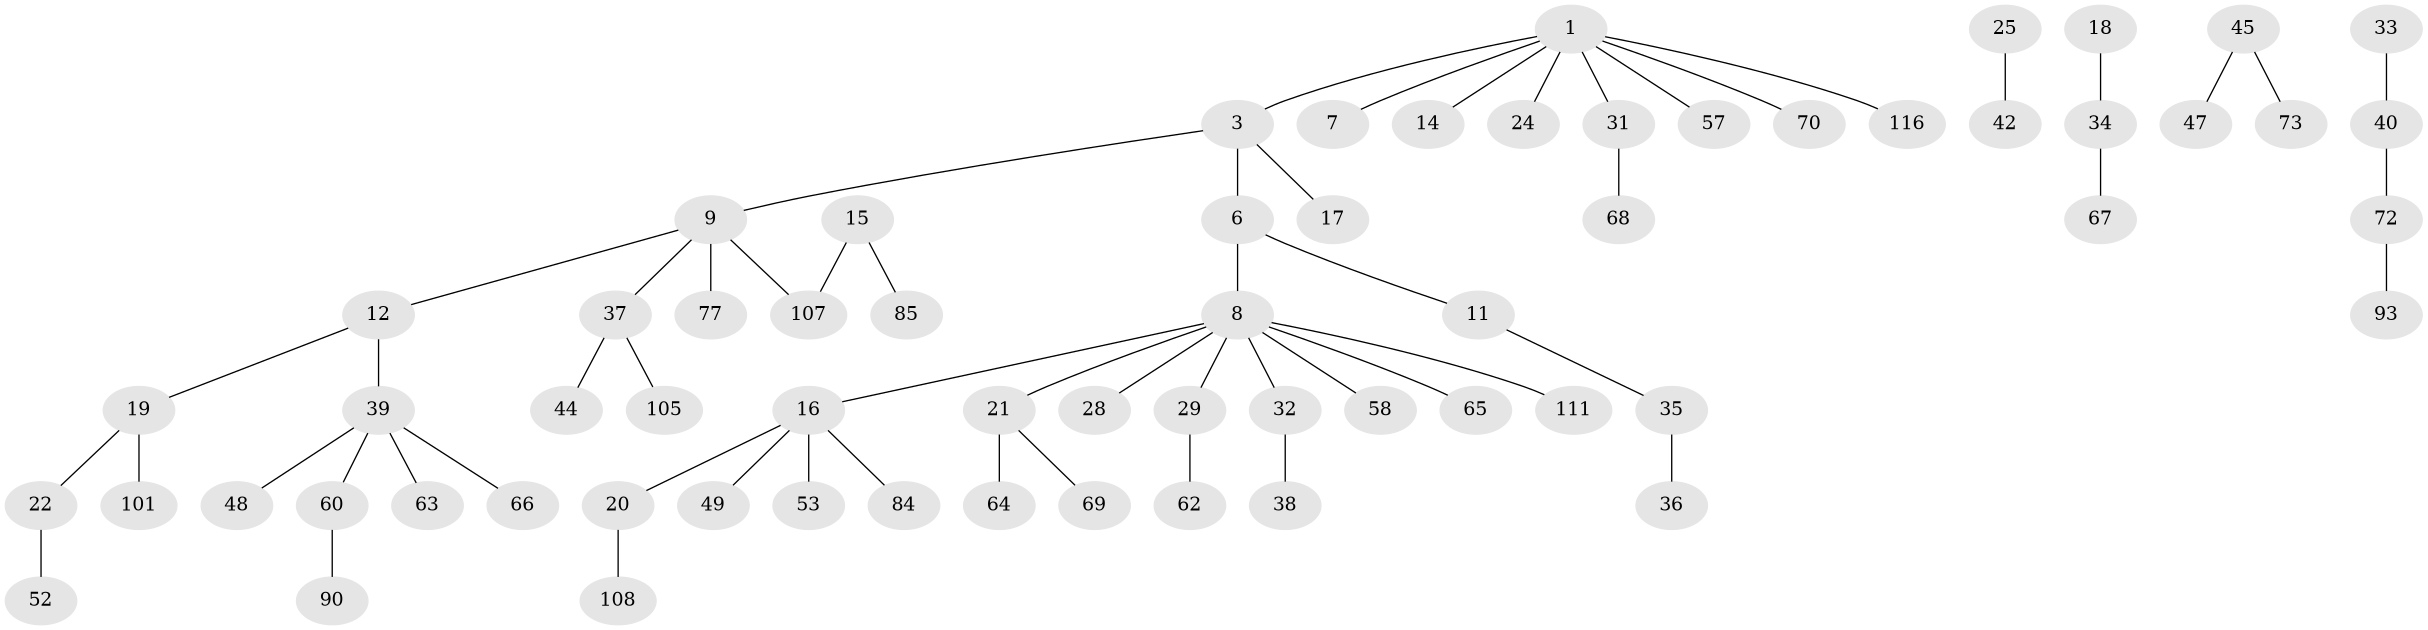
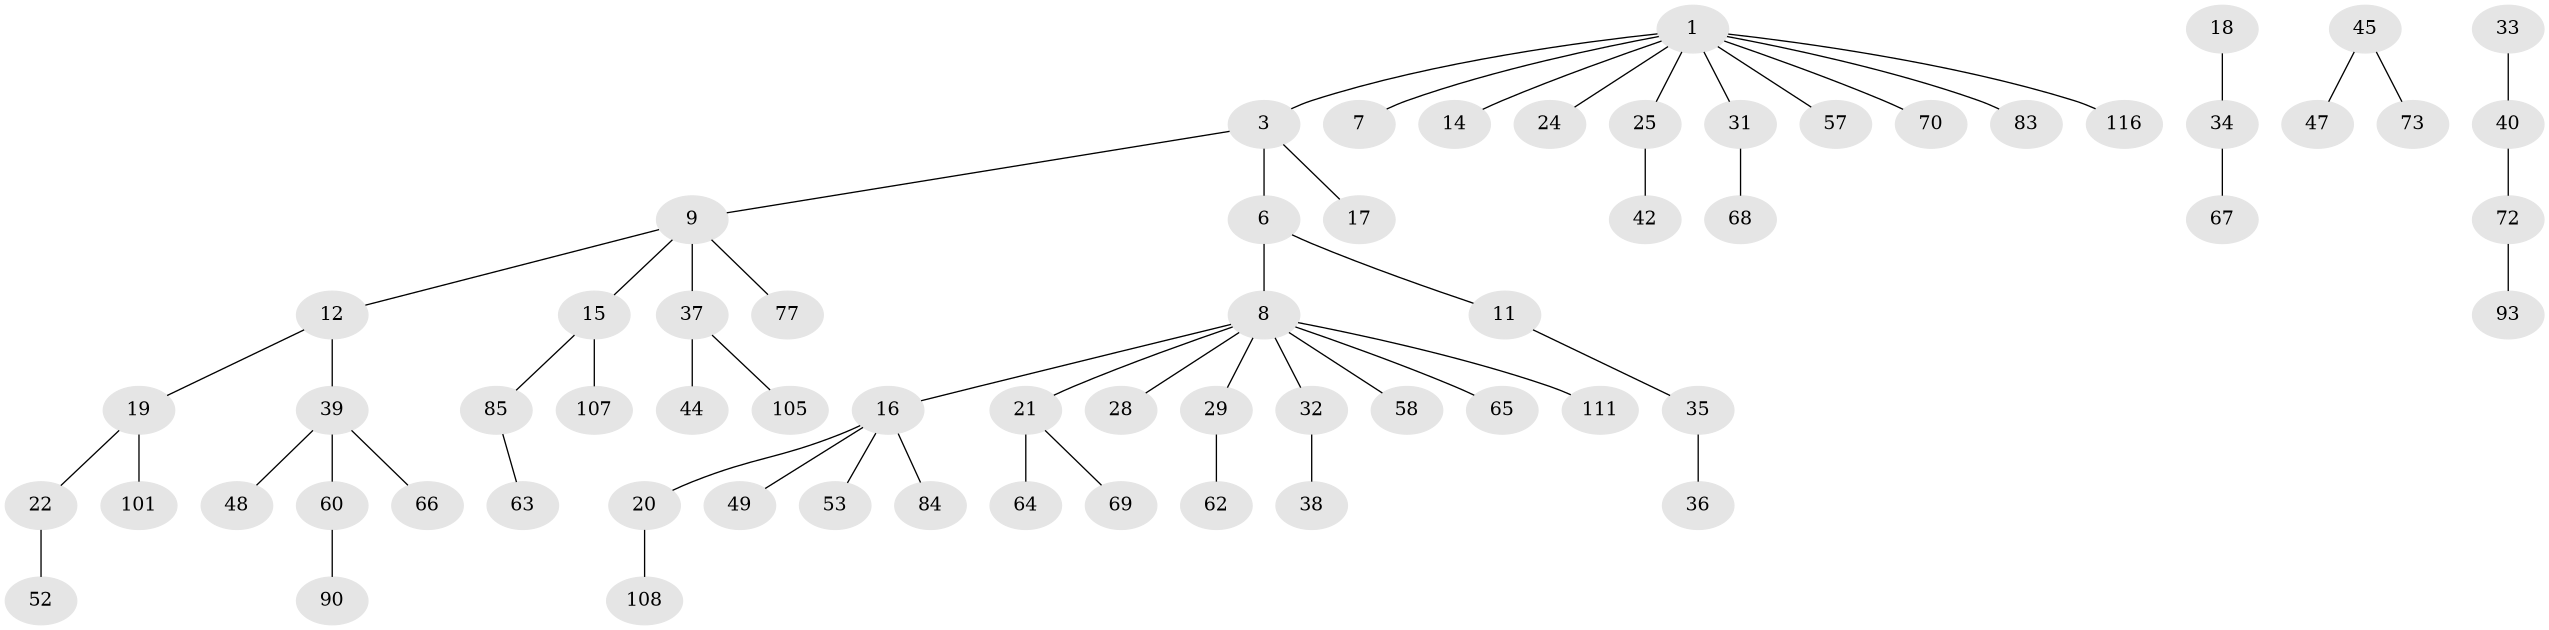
edge "1" -- "25": added
node "83": added
edge "9" -- "107": now "9" -- "15"
edge "39" -- "63": now "85" -- "63"
